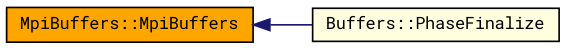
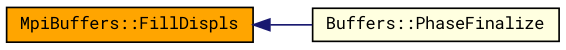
node "MpiBuffers::MpiBuffers": label "MpiBuffers::MpiBuffers" -> "MpiBuffers::FillDispls"
